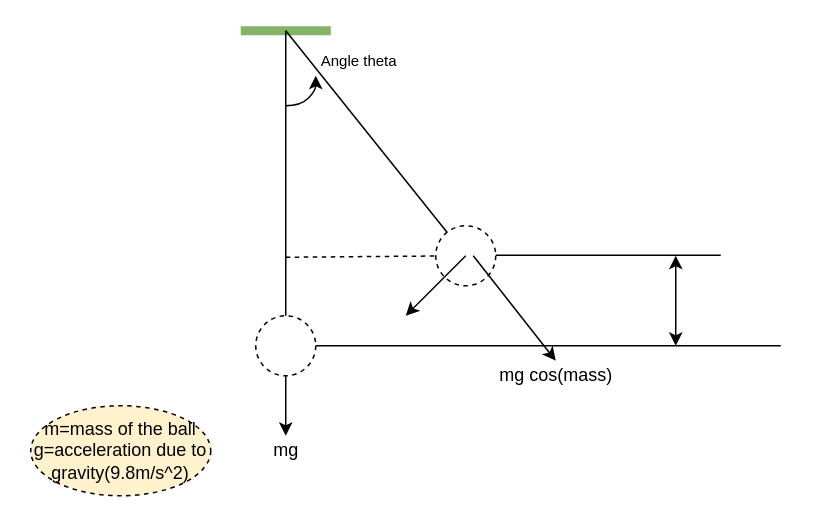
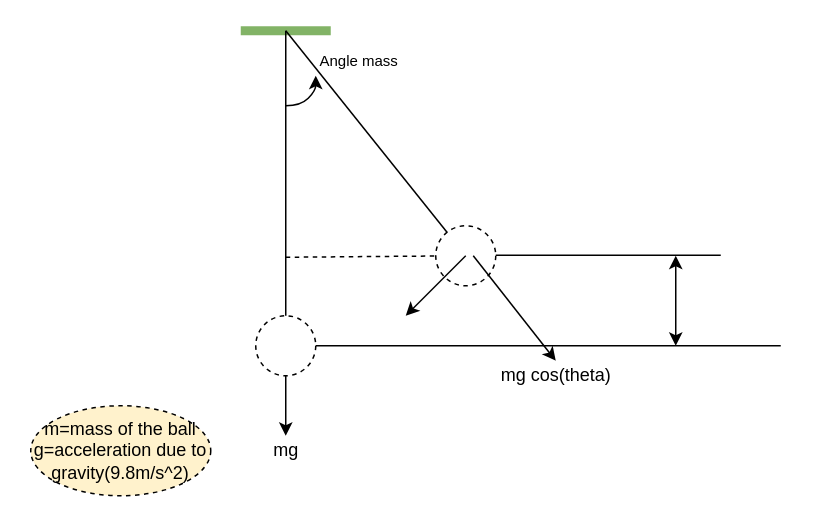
node "Angle theta": label "Angle theta" -> "Angle mass"
node "mg cos(mass)": label "mg cos(mass)" -> "mg cos(theta)"
